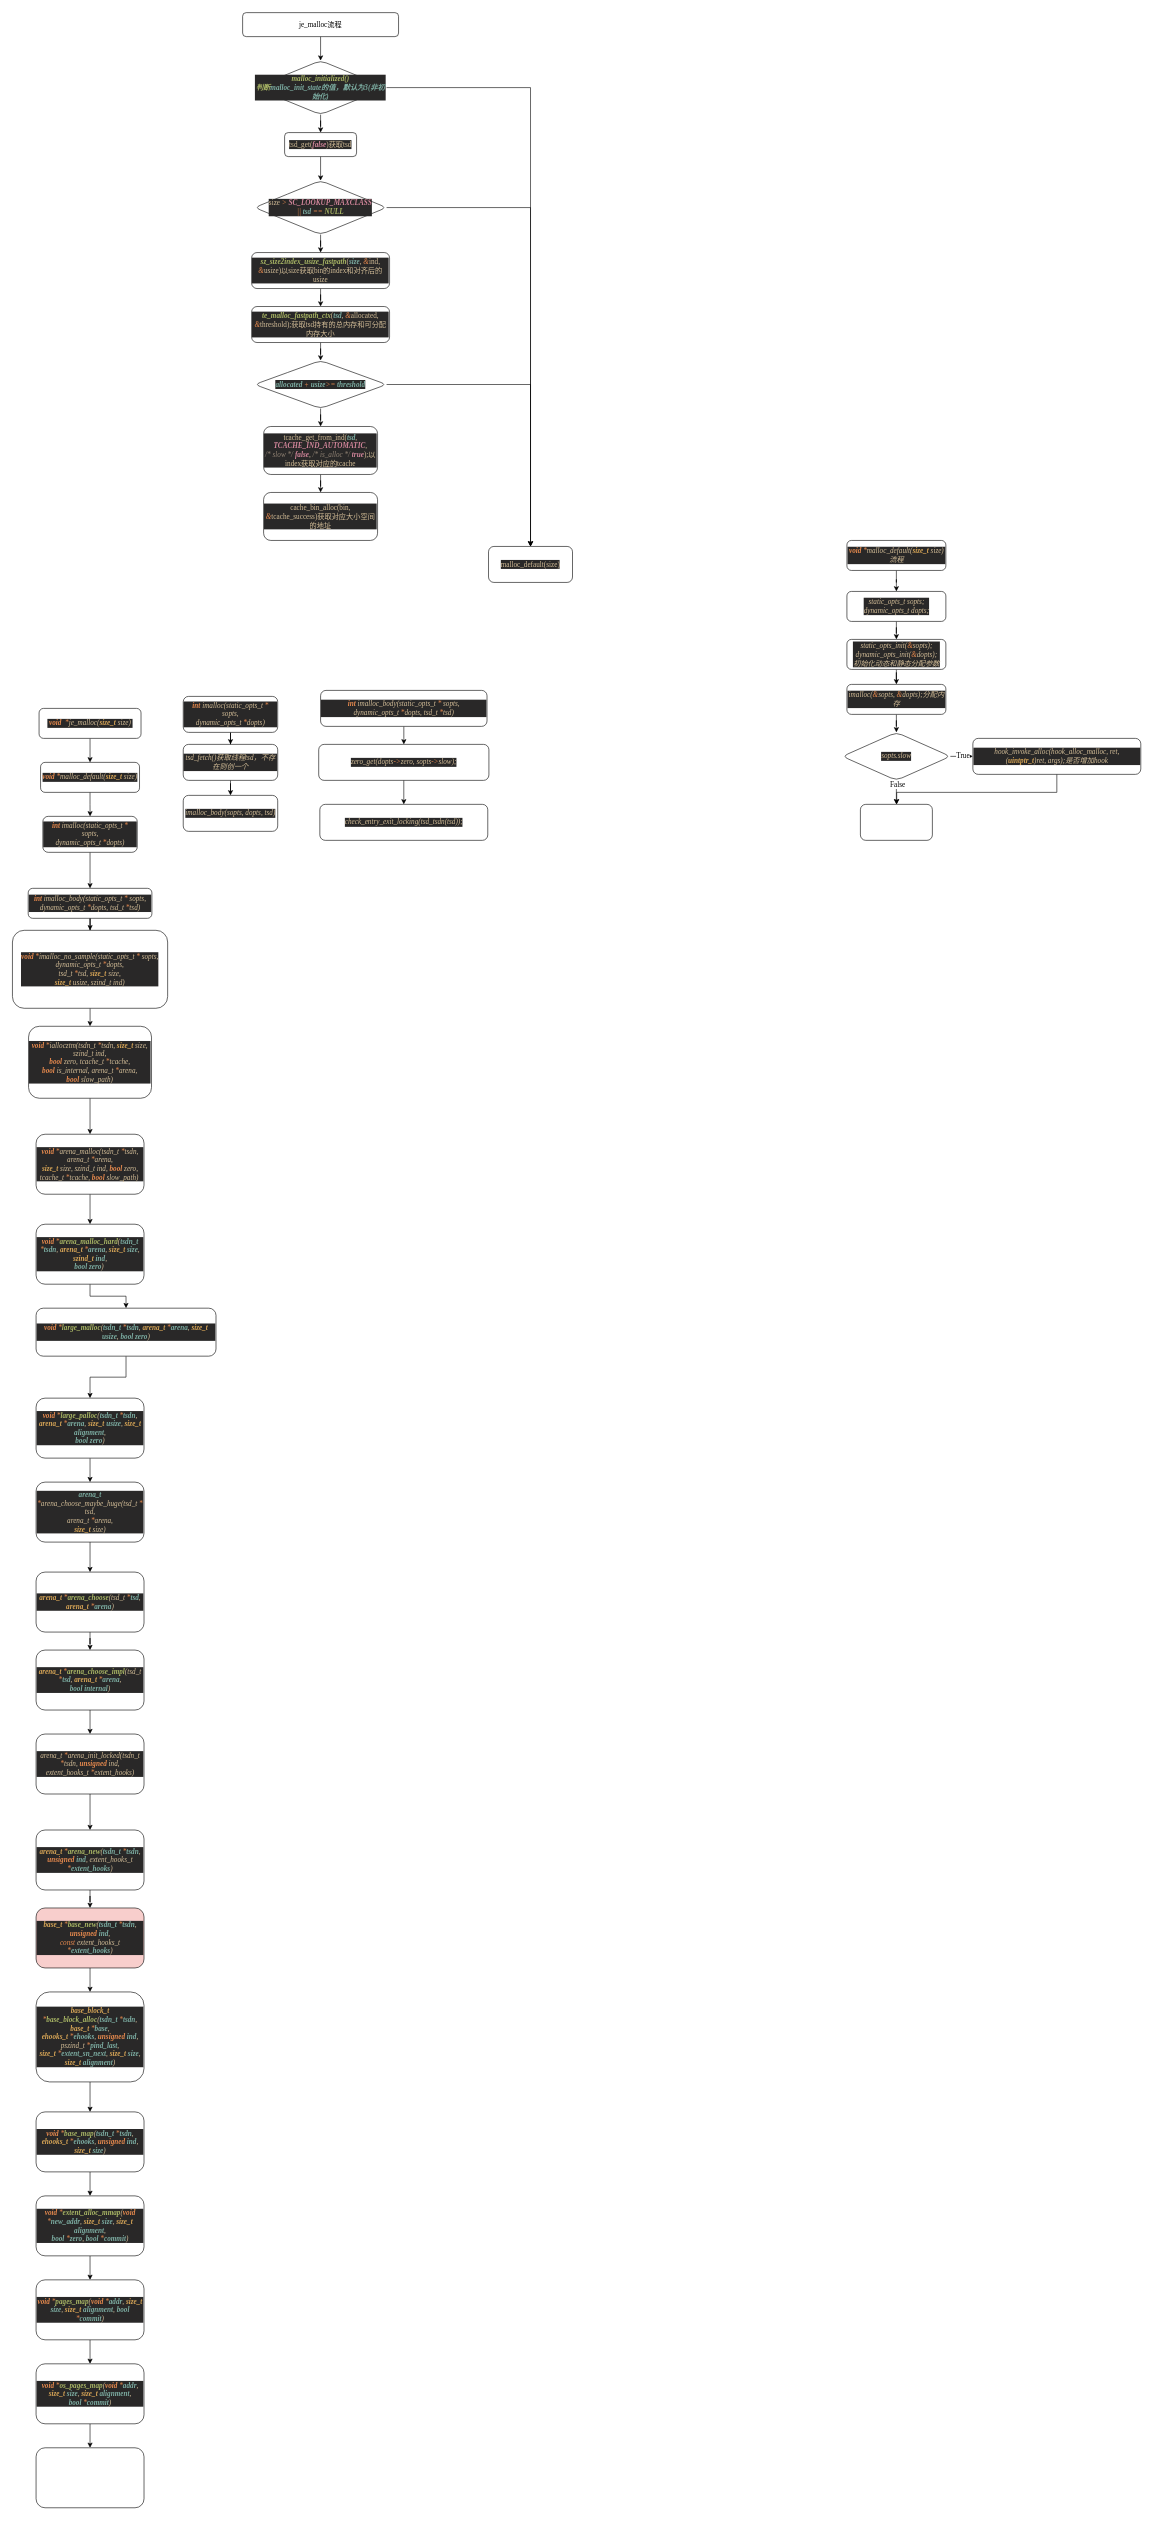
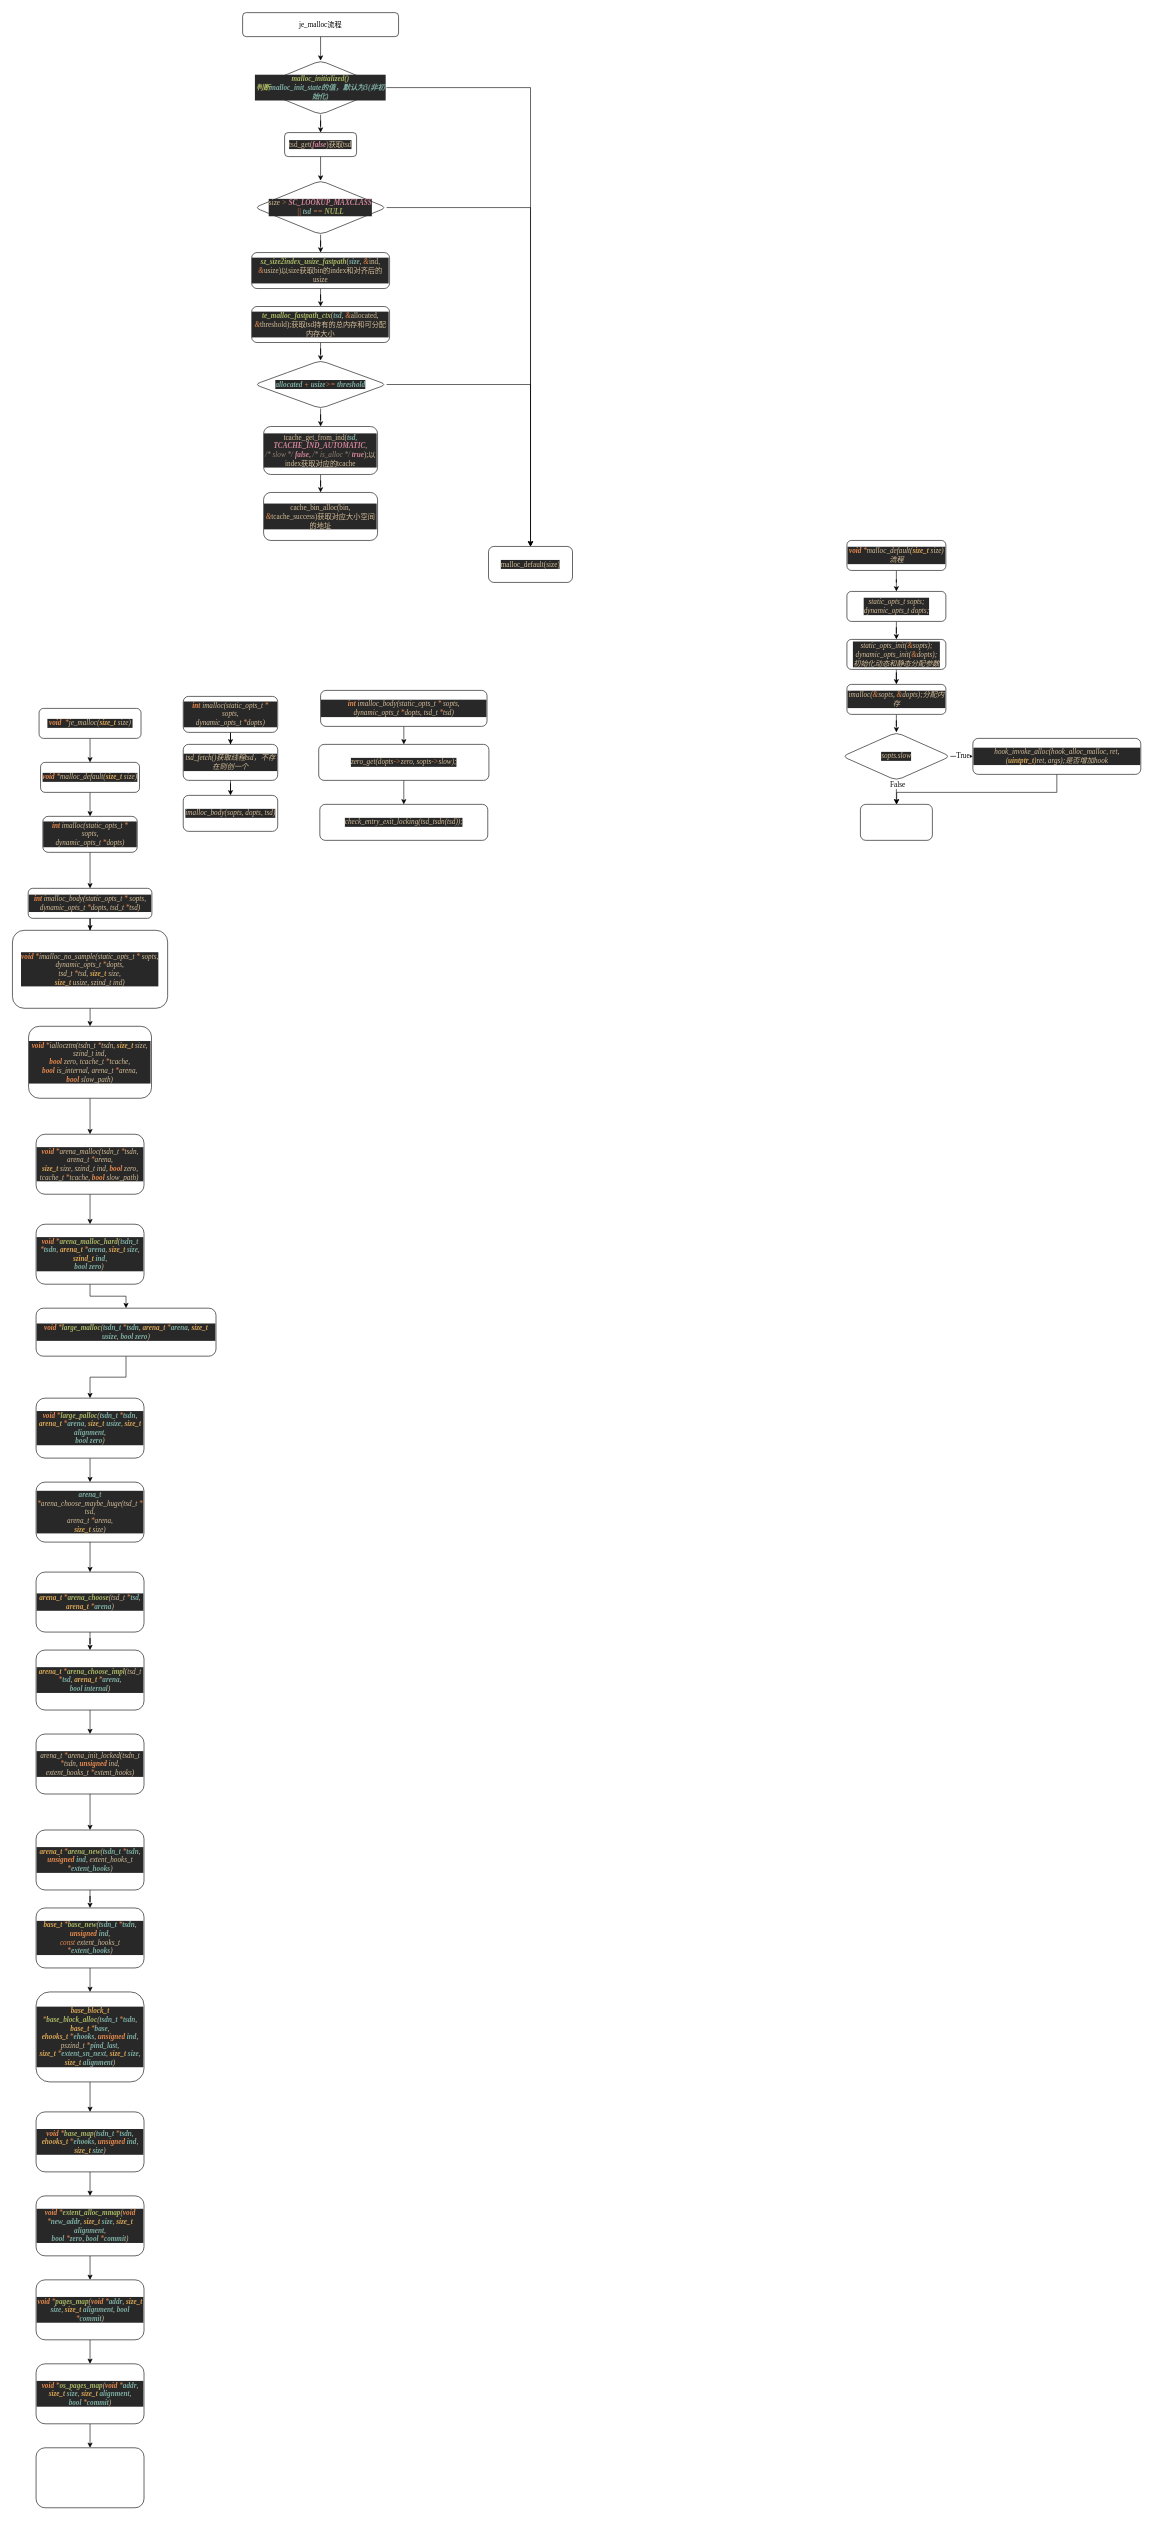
node "base_t *base_new(tsdn_t *tsdn, unsigned ind, const extent_hooks_t *extent_hooks)": fillcolor #f8cecc -> #ffffff
